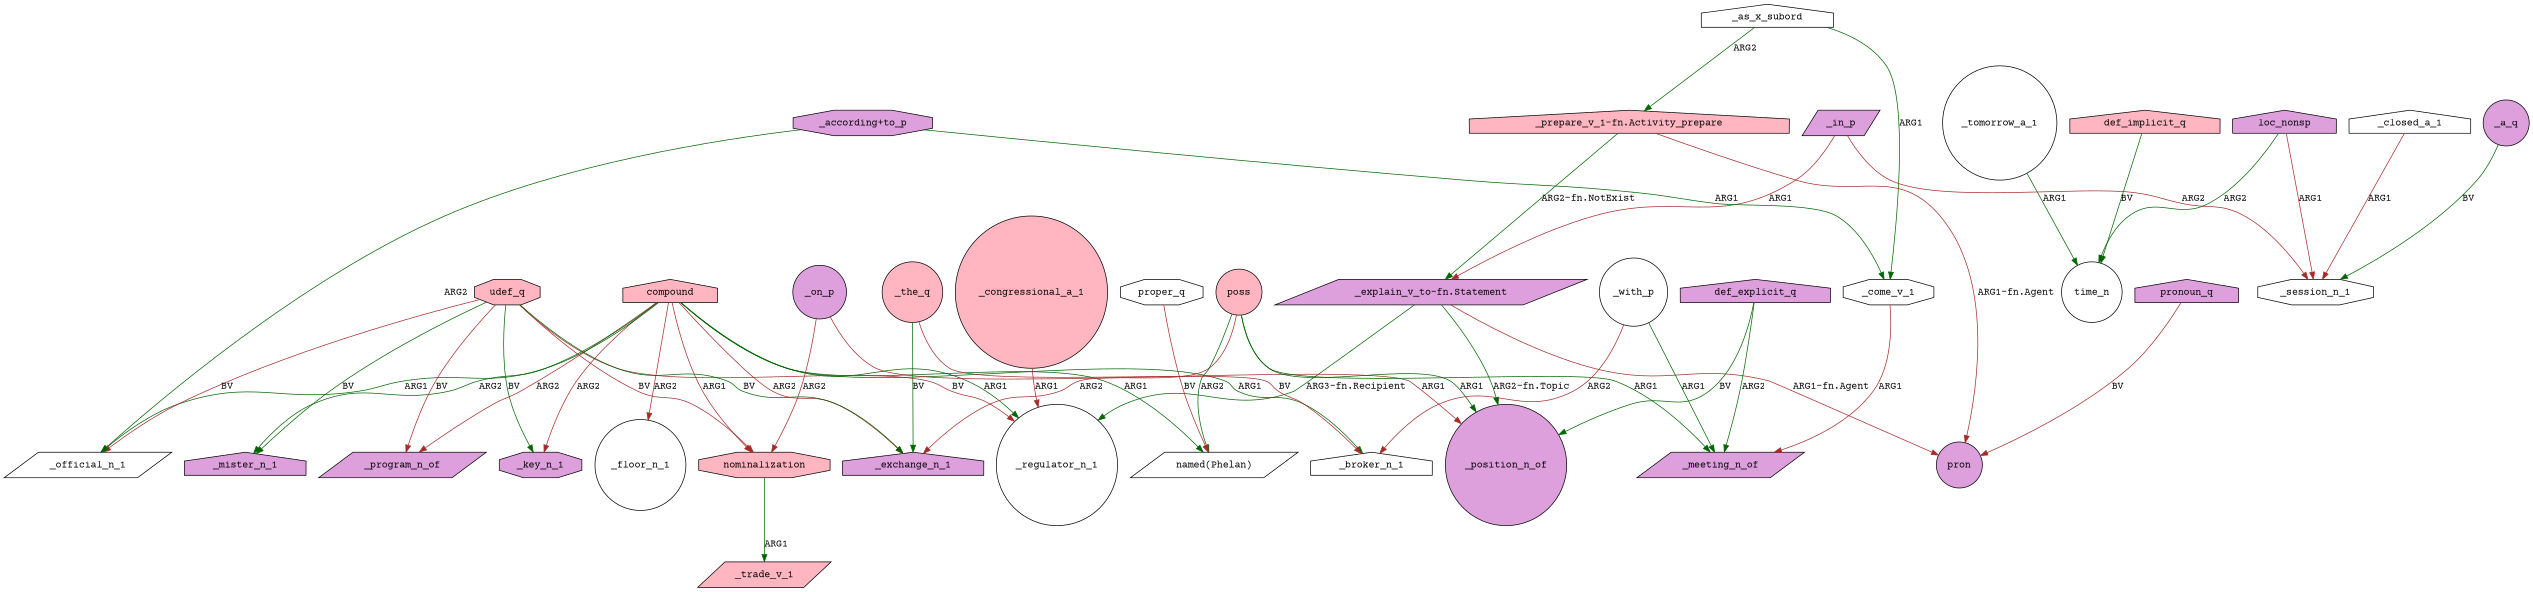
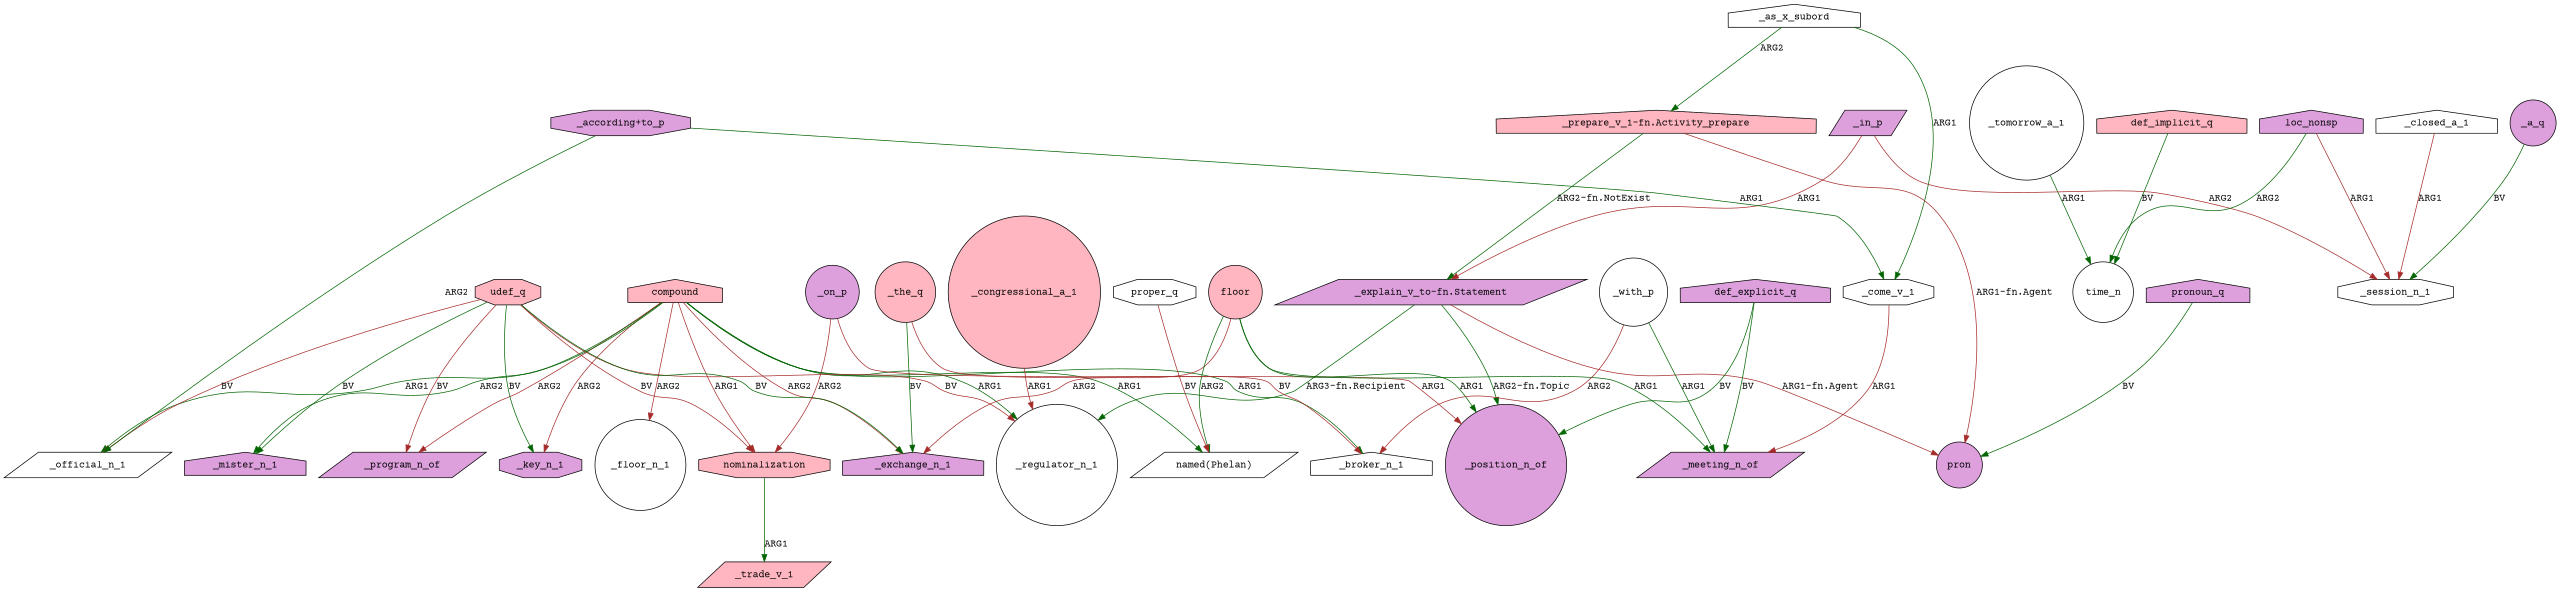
node "poss": label "poss" -> "floor"
edge "def_explicit_q" -> "_meeting_n_of": label "ARG2" -> "BV"
edge "pronoun_q" -> "pron": color brown -> darkgreen
